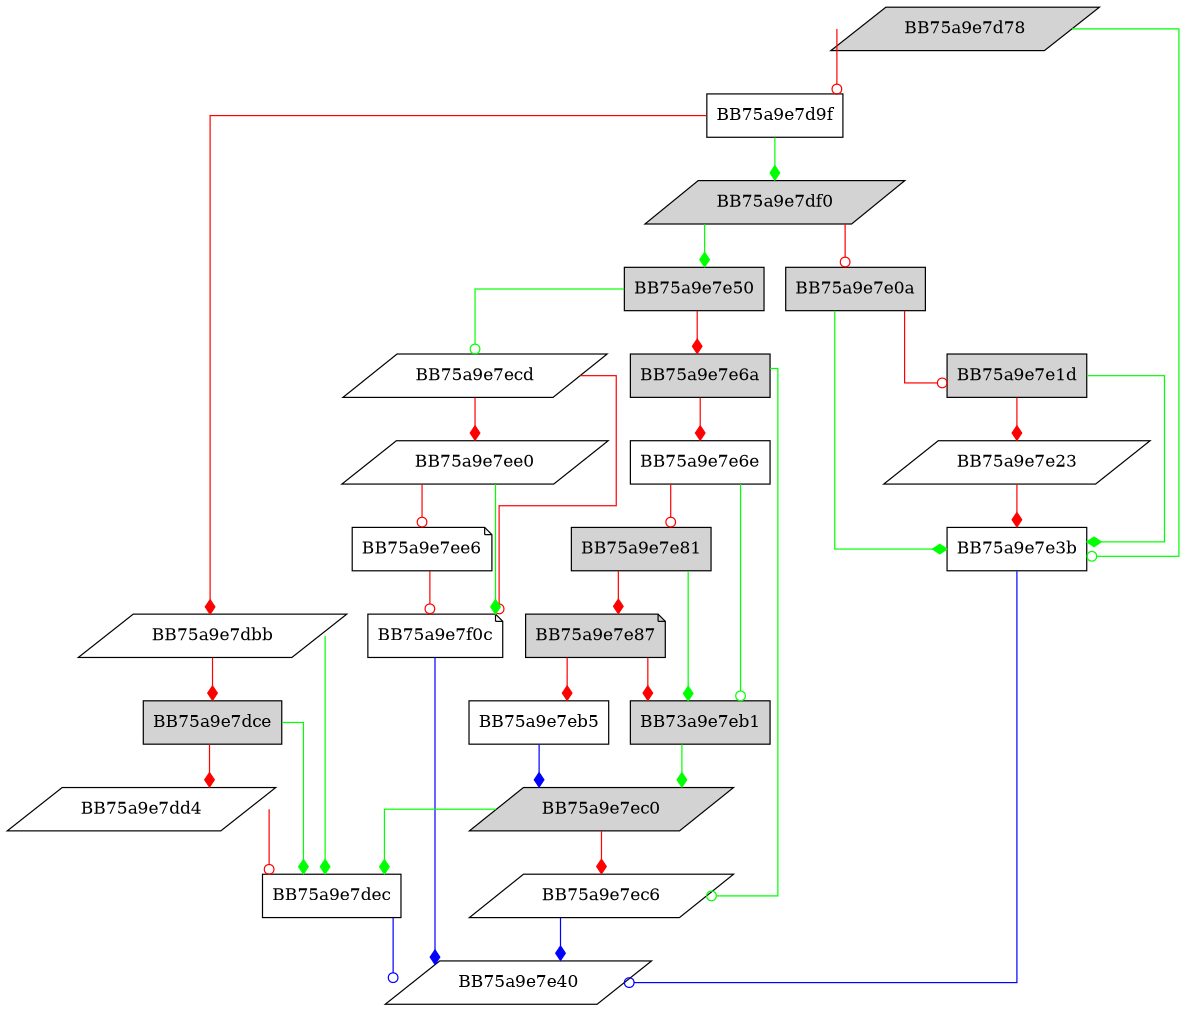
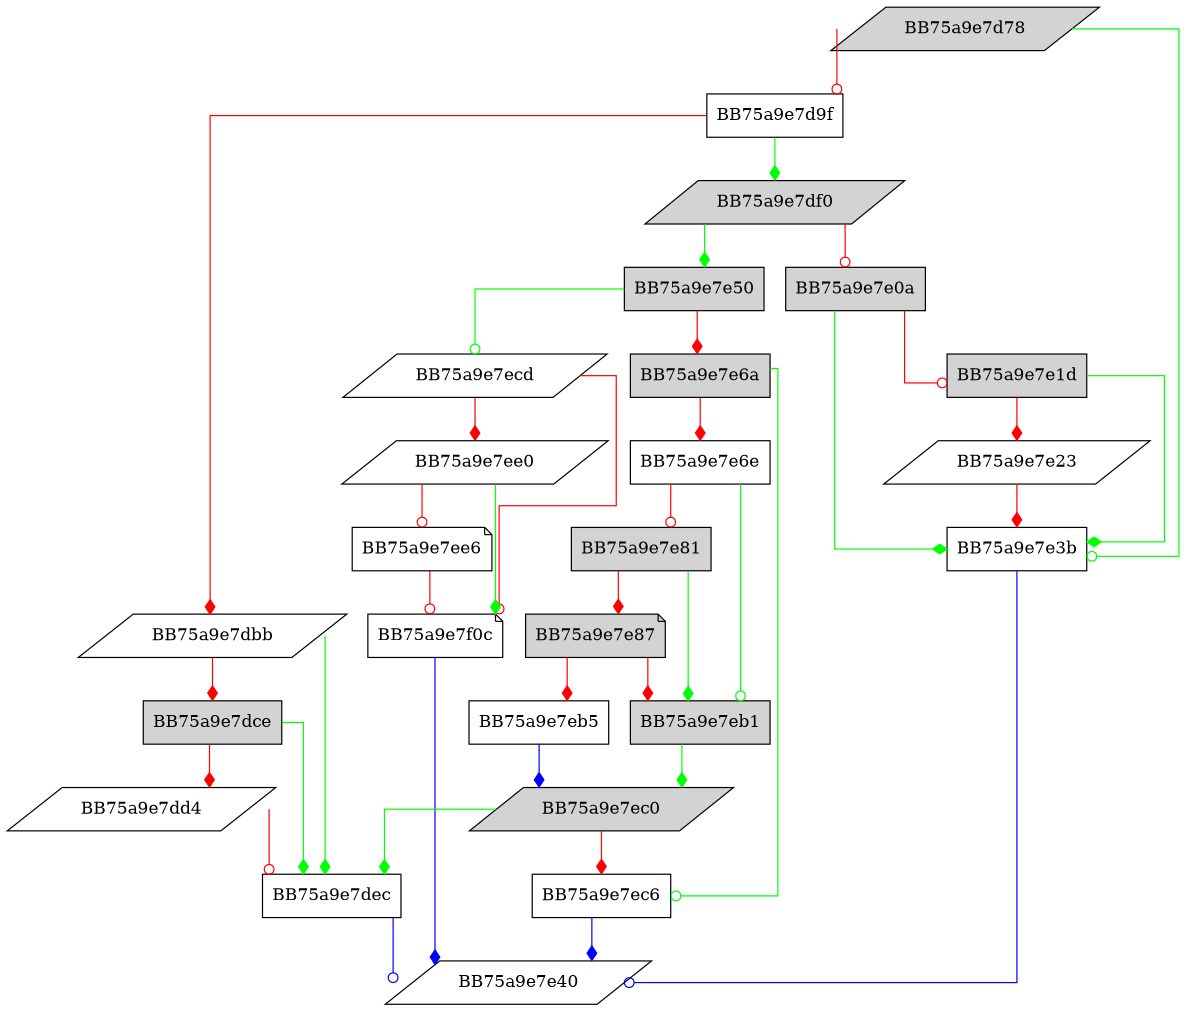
node "BB73a9e7eb1": label "BB73a9e7eb1" -> "BB75a9e7eb1"
node "BB75a9e7ec6": shape parallelogram -> box
